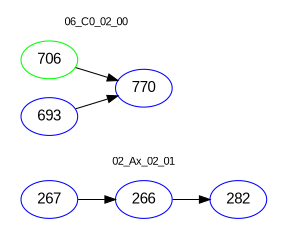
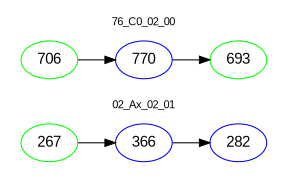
cluster "06_C0_02_00": label "06_C0_02_00" -> "76_C0_02_00"
edge "693" -> "770": reversed
node "693": color blue -> green
node "267": color blue -> green
node "266": label "266" -> "366"
